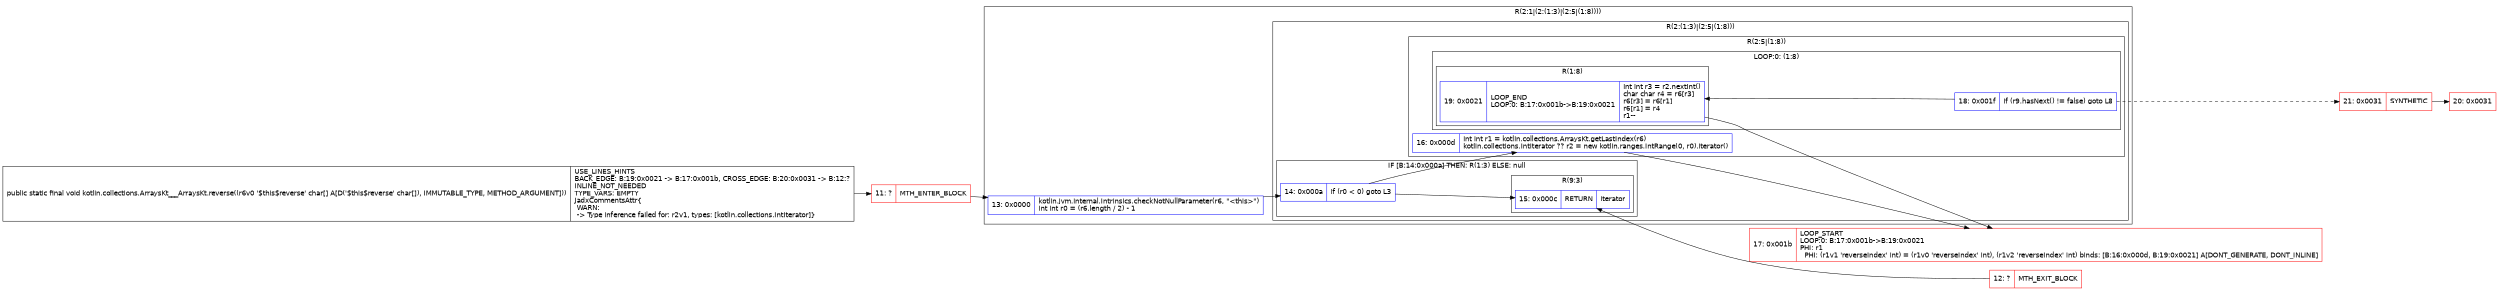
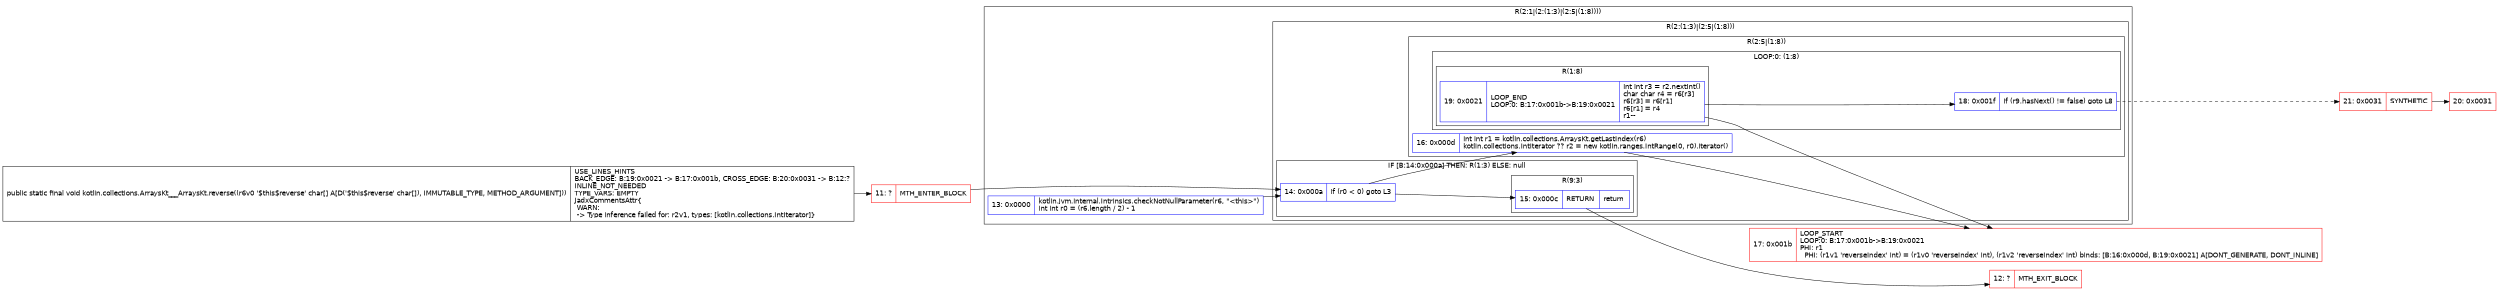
edge "18: 0x001f" -> "19: 0x0021": reversed
edge "11: ?" -> "13: 0x0000": now "11: ?" -> "14: 0x000a"
node "15: 0x000c": text "iterator" -> "return"
edge "12: ?" -> "15: 0x000c": reversed
